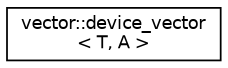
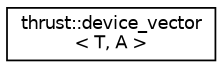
node "vector::device_vector < T, A >": label "vector::device_vector < T, A >" -> "thrust::device_vector < T, A >"
